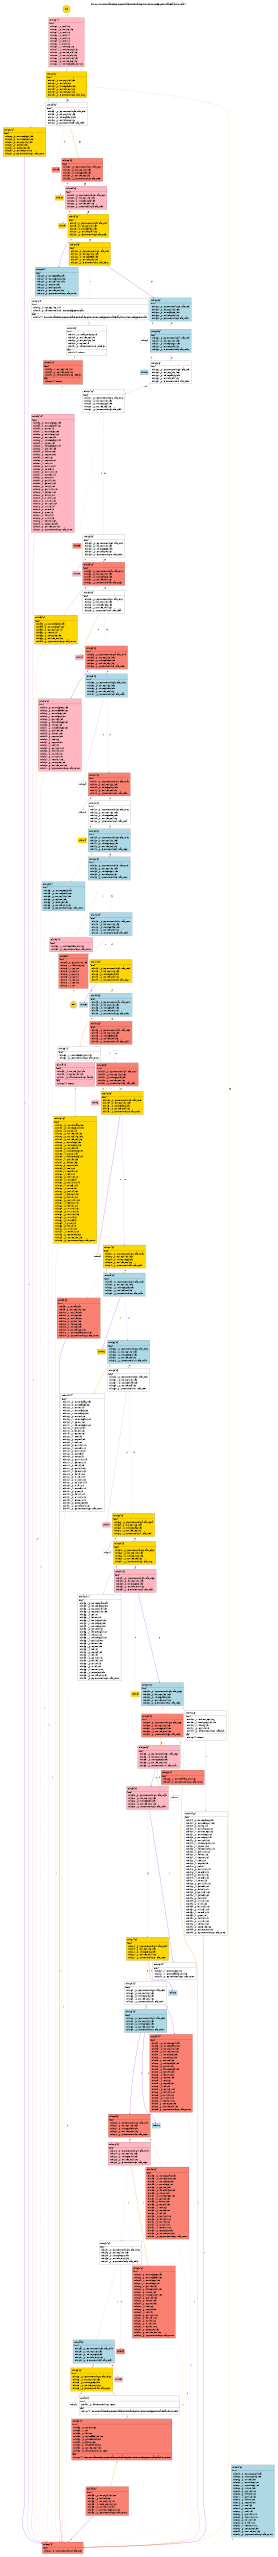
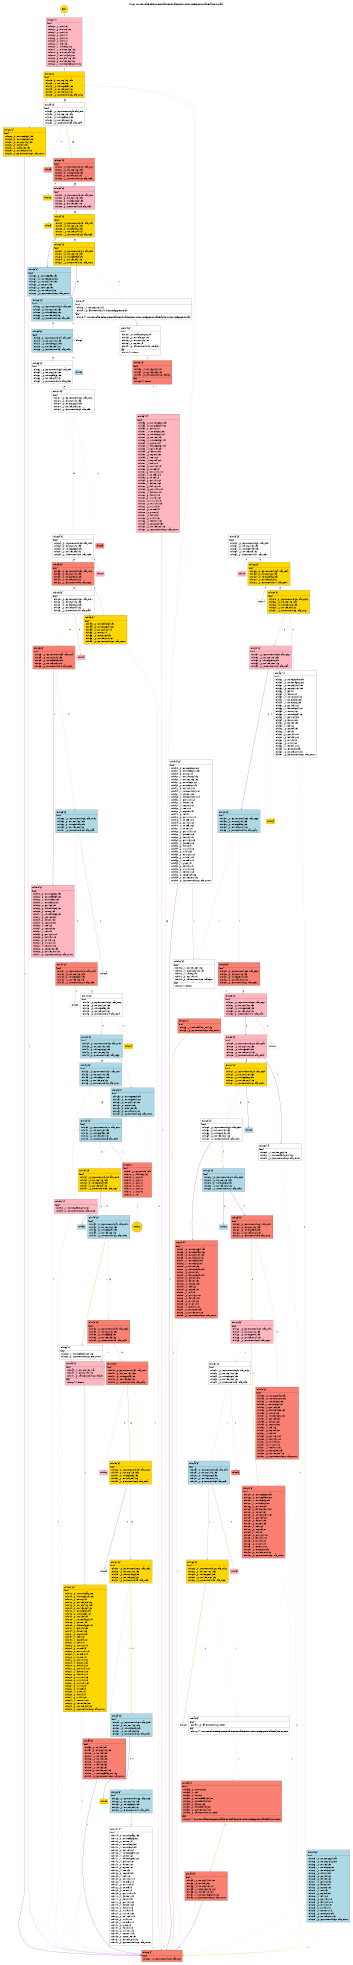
node "Exit": label "Exit" -> "Desktop"
edge "0x401533 [25]" -> "0x40154c [25]": removed, label "10"
edge "0x401908 [23]" -> "0x40191f [163]": reversed
